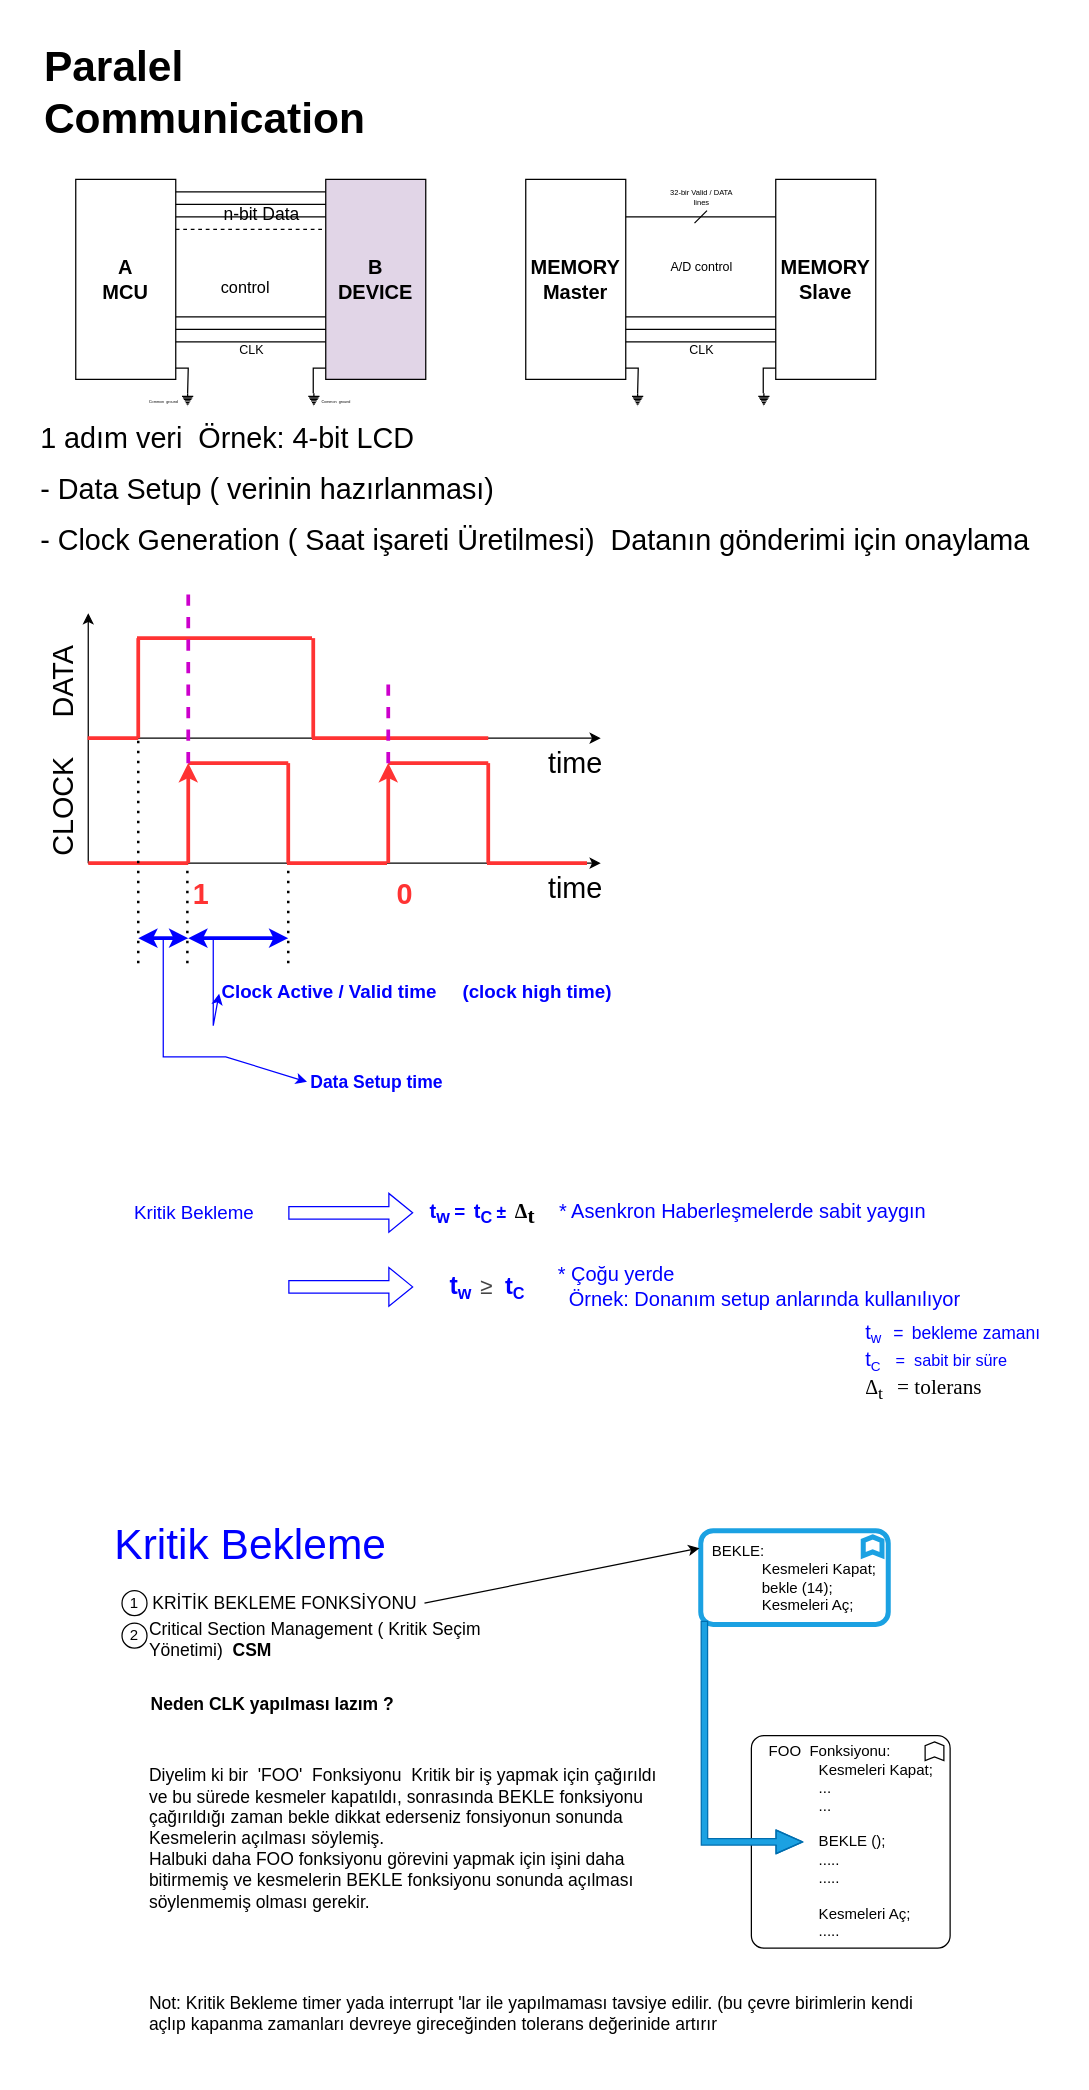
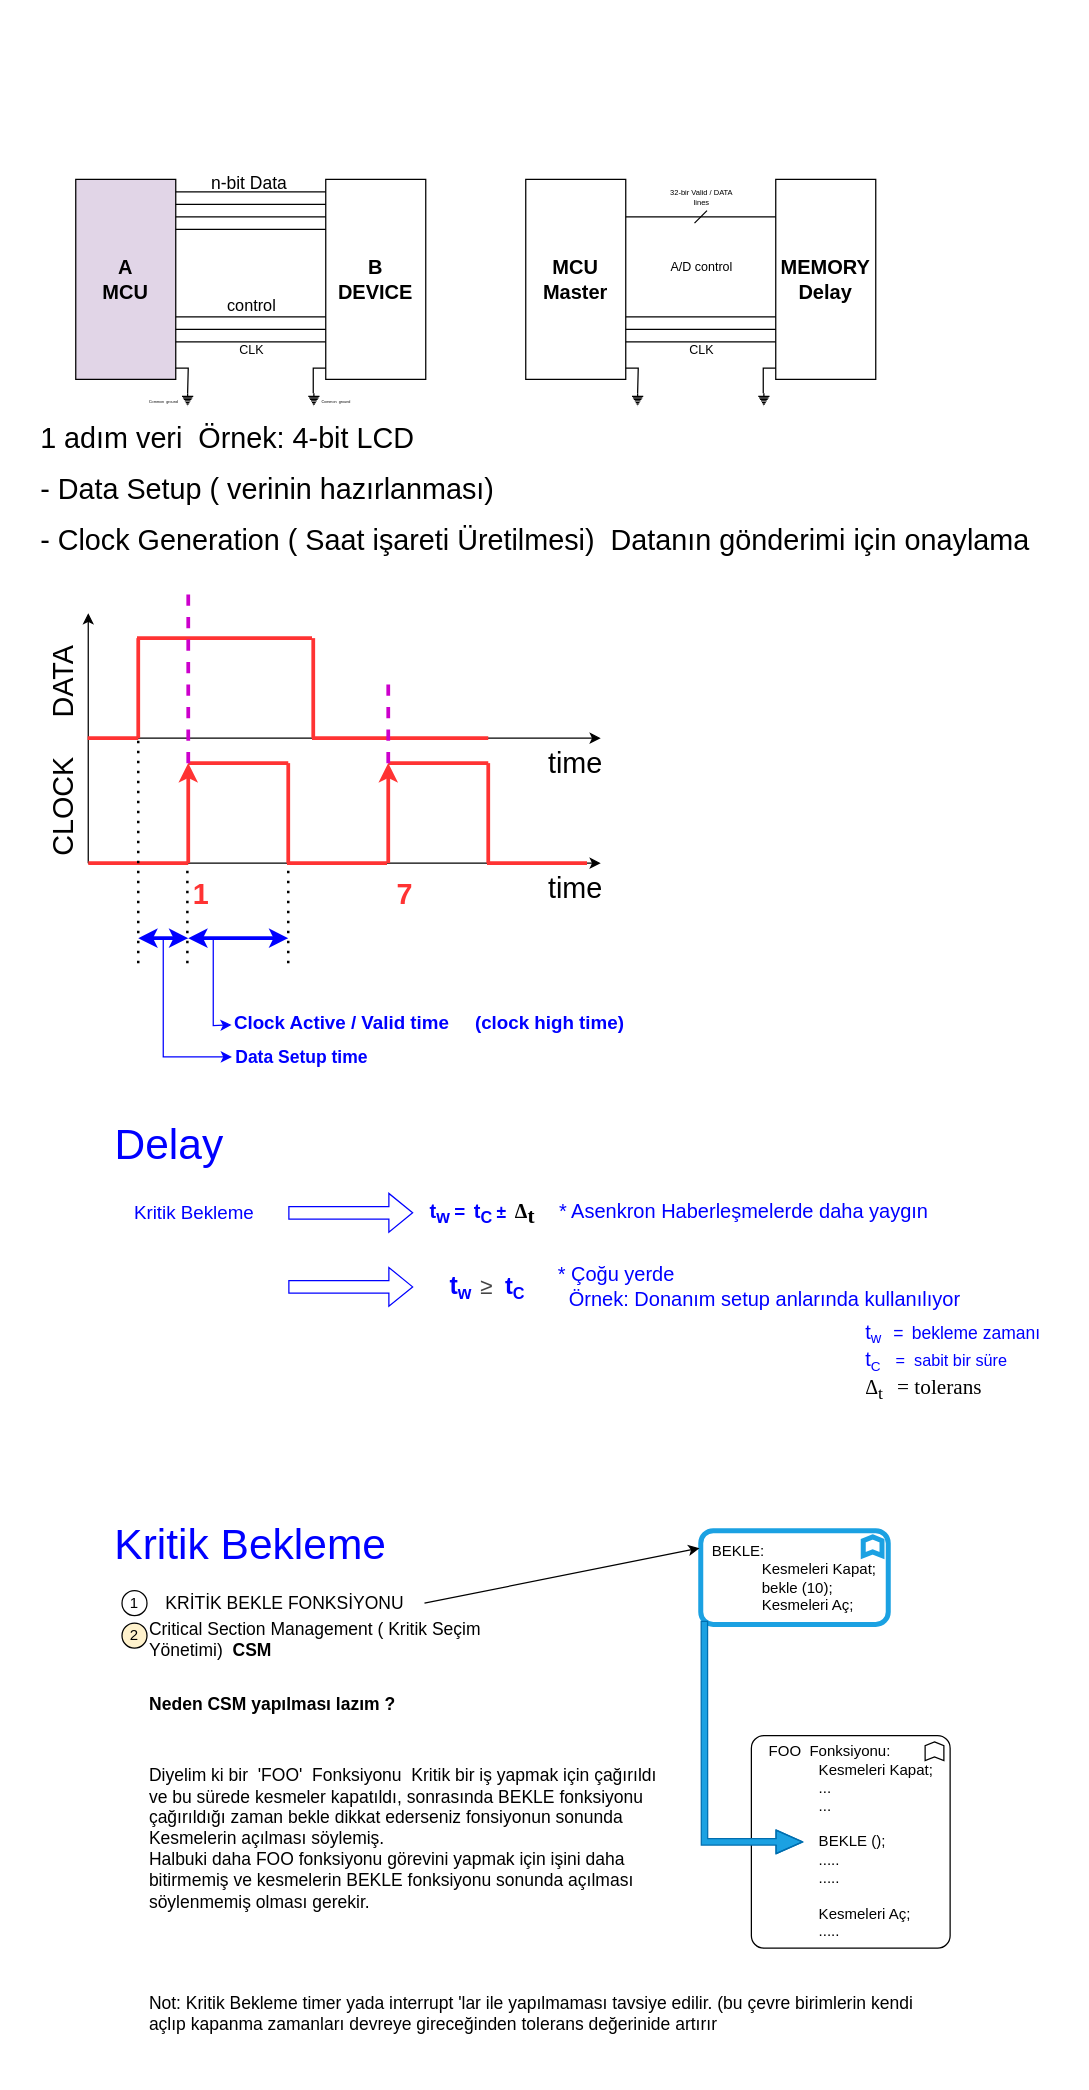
node "Paralel Communication": removed
node "n-bit Data": moved (262, 213) -> (249, 182)
edge "A MCU" -- "B DEVICE": style dashed -> solid
node "A MCU": fillcolor #ffffff -> #e1d5e7
node "B DEVICE": fillcolor #e1d5e7 -> #ffffff
node "MEMORY Master": label "MEMORY Master" -> "MCU Master"
node "MEMORY Slave": label "MEMORY Slave" -> "MEMORY Delay"
node "control": moved (246, 286) -> (252, 304)
node "0": label "0" -> "7"
node "Clock Active / Valid time (clock high time)": moved (419, 988) -> (432, 1019)
node "Data Setup time": moved (377, 1082) -> (302, 1057)
node "Delay": added
node "* Asenkron Haberleşmelerde sabit yaygın": label "* Asenkron Haberleşmelerde sabit yaygın" -> "* Asenkron Haberleşmelerde daha yaygın"
node "BEKLE: Kesmeleri Kapat; bekle (14); Kesmeleri Aç;": label "BEKLE: Kesmeleri Kapat; bekle (14); Kesmeleri Aç;" -> "BEKLE: Kesmeleri Kapat; bekle (10); Kesmeleri Aç;"
node "KRİTİK BEKLEME FONKSİYONU": label "KRİTİK BEKLEME FONKSİYONU" -> "KRİTİK BEKLE FONKSİYONU"
node "2": fillcolor #ffffff -> #fff2cc
node "Neden CLK yapılması lazım ?": label "Neden CLK yapılması lazım ?" -> "Neden CSM yapılması lazım ?"
